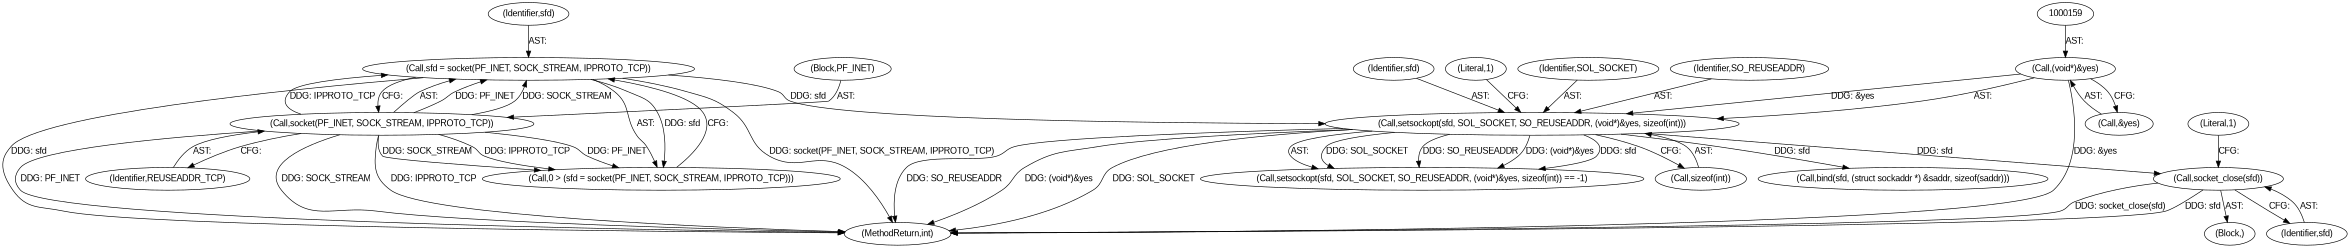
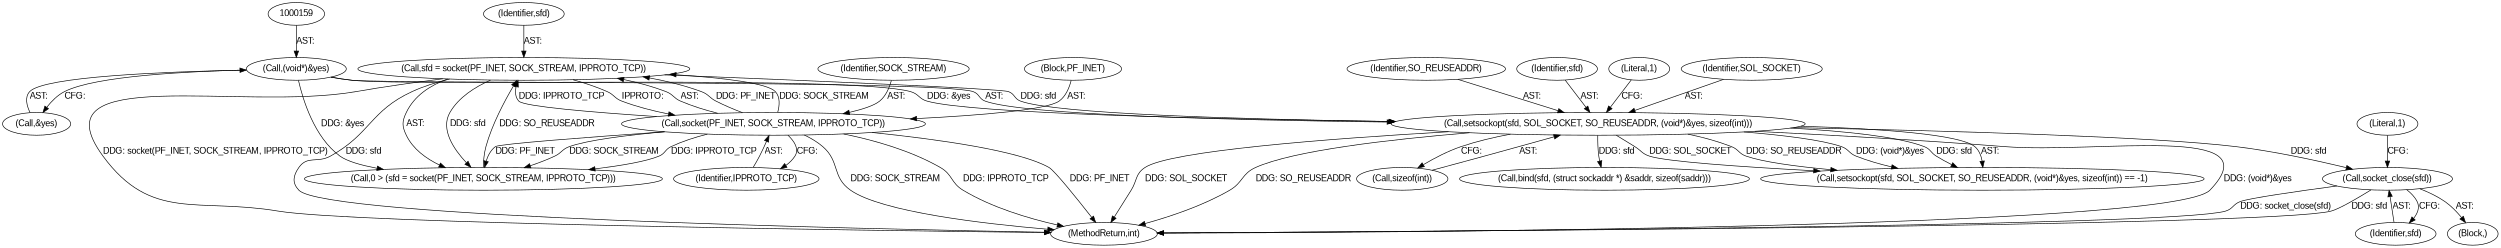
node "(Identifier,SOCK_STREAM)": added
edge "(Call,sfd = socket(PF_INET, SOCK_STREAM, IPPROTO_TCP))" -> "(Call,socket(PF_INET, SOCK_STREAM, IPPROTO_TCP))": label "CFG: " -> "IPPROTO: "
edge "(Call,0 > (sfd = socket(PF_INET, SOCK_STREAM, IPPROTO_TCP)))" -> "(Call,sfd = socket(PF_INET, SOCK_STREAM, IPPROTO_TCP))": label "CFG: " -> "DDG: SO_REUSEADDR"
node "(Identifier,REUSEADDR_TCP)": label "(Identifier,REUSEADDR_TCP)" -> "(Identifier,IPPROTO_TCP)"
edge "(Call,(void*)&yes)" -> "(MethodReturn,int)": now "(Call,(void*)&yes)" -> "(Call,0 > (sfd = socket(PF_INET, SOCK_STREAM, IPPROTO_TCP)))"
